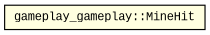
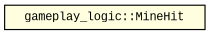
node "gameplay_gameplay::MineHit": label "gameplay_gameplay::MineHit" -> "gameplay_logic::MineHit"
